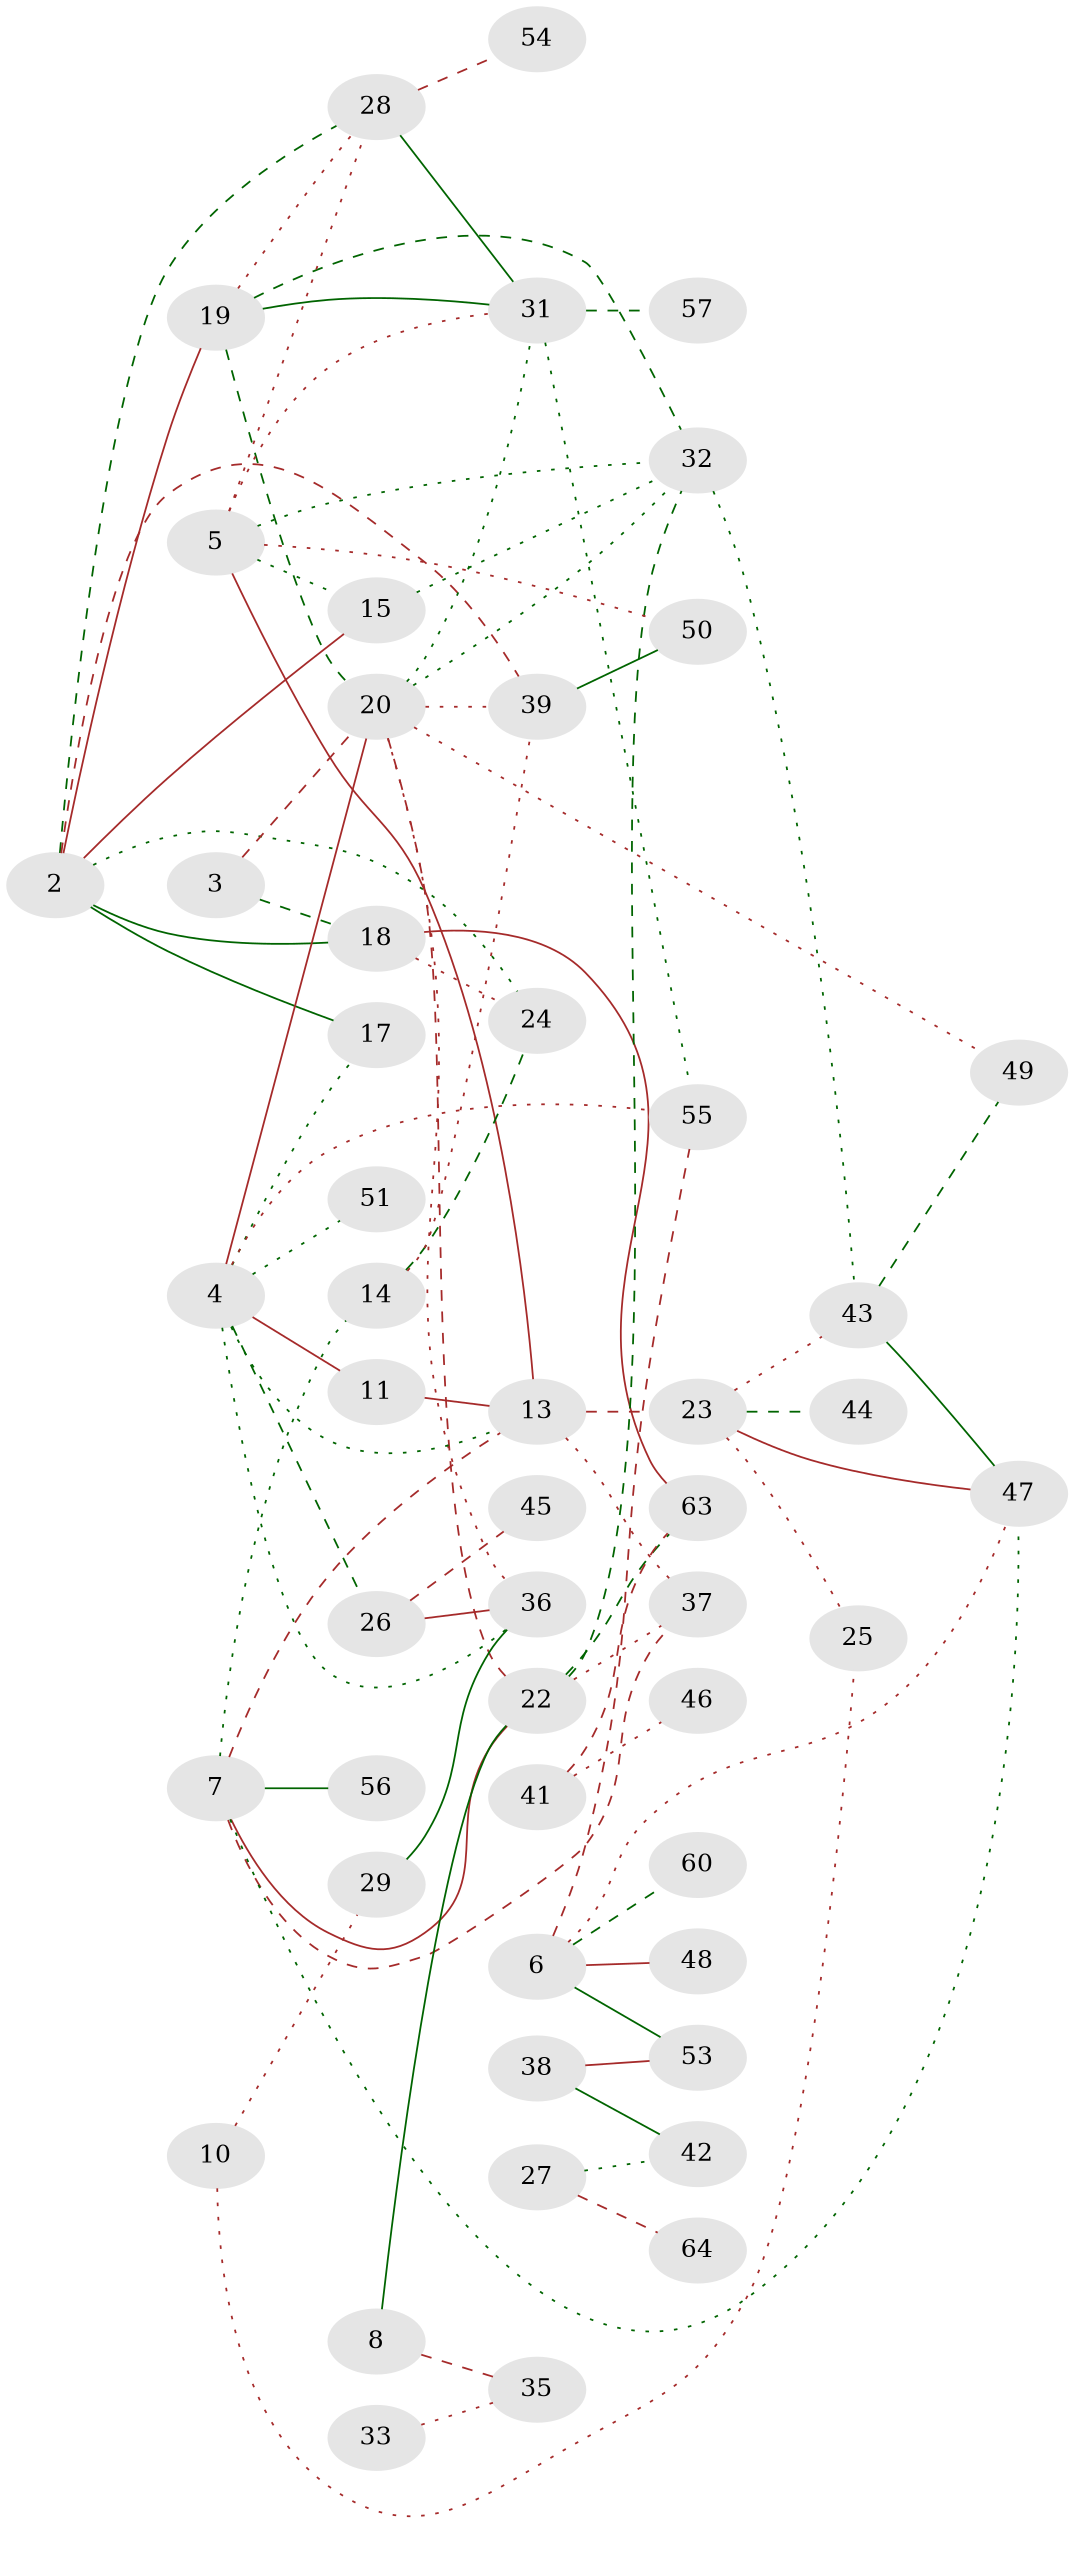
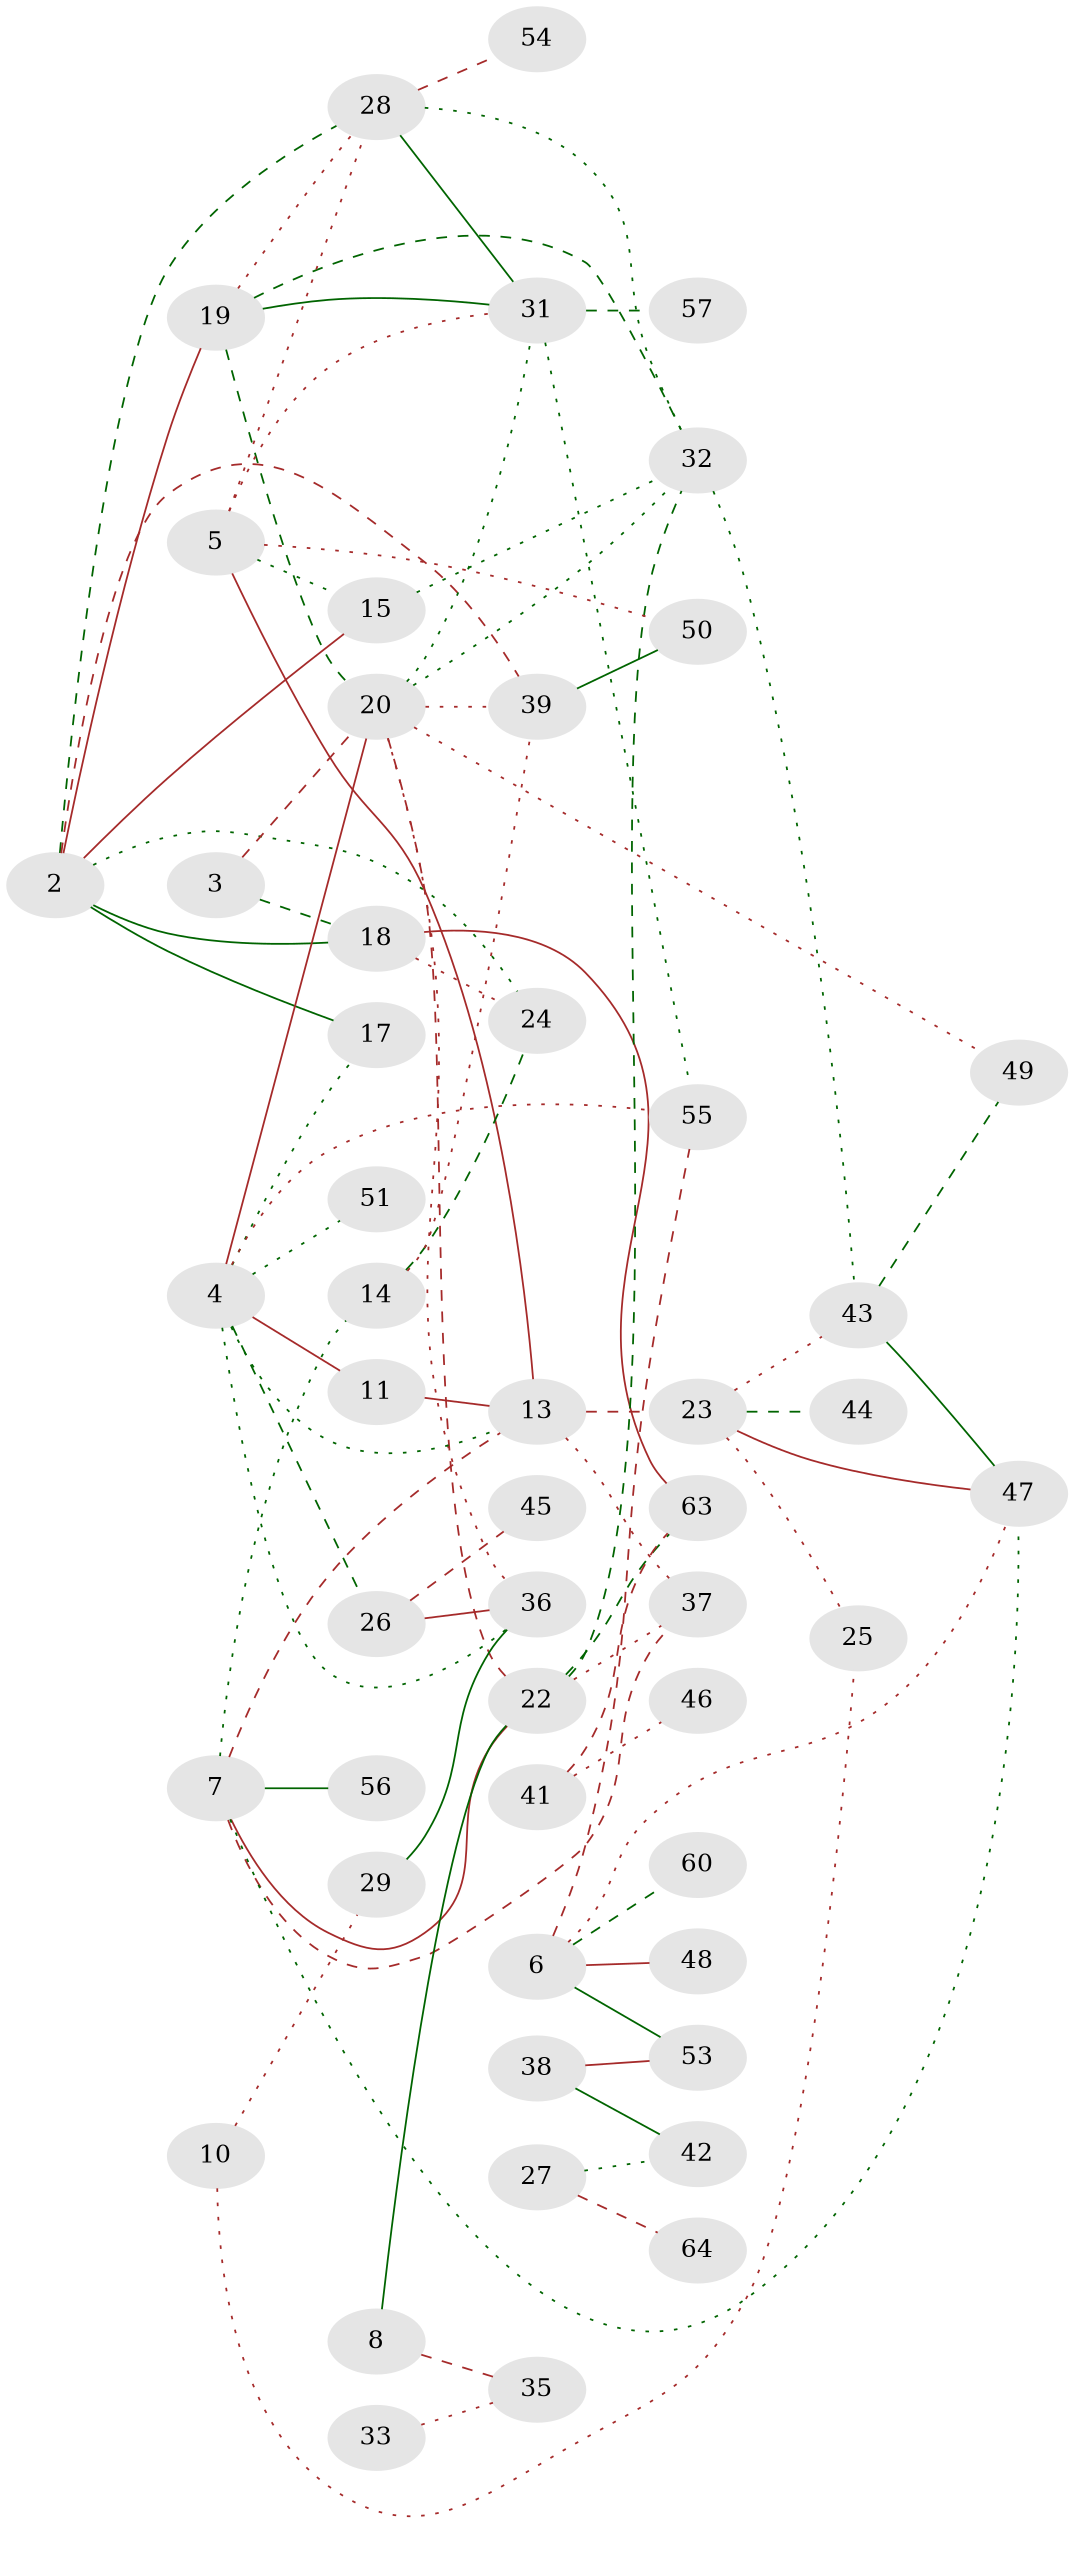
edge "32" -- "5": now "32" -- "28"
